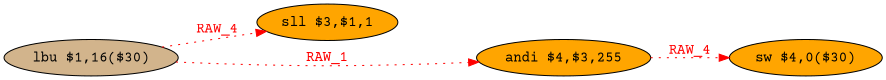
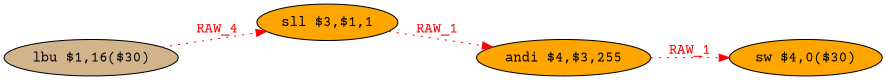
edge "andi $4,$3,255" -> "sw $4,0($30)": label "RAW_4" -> "RAW_1"
edge "lbu $1,16($30)" -> "andi $4,$3,255": now "sll $3,$1,1" -> "andi $4,$3,255"
